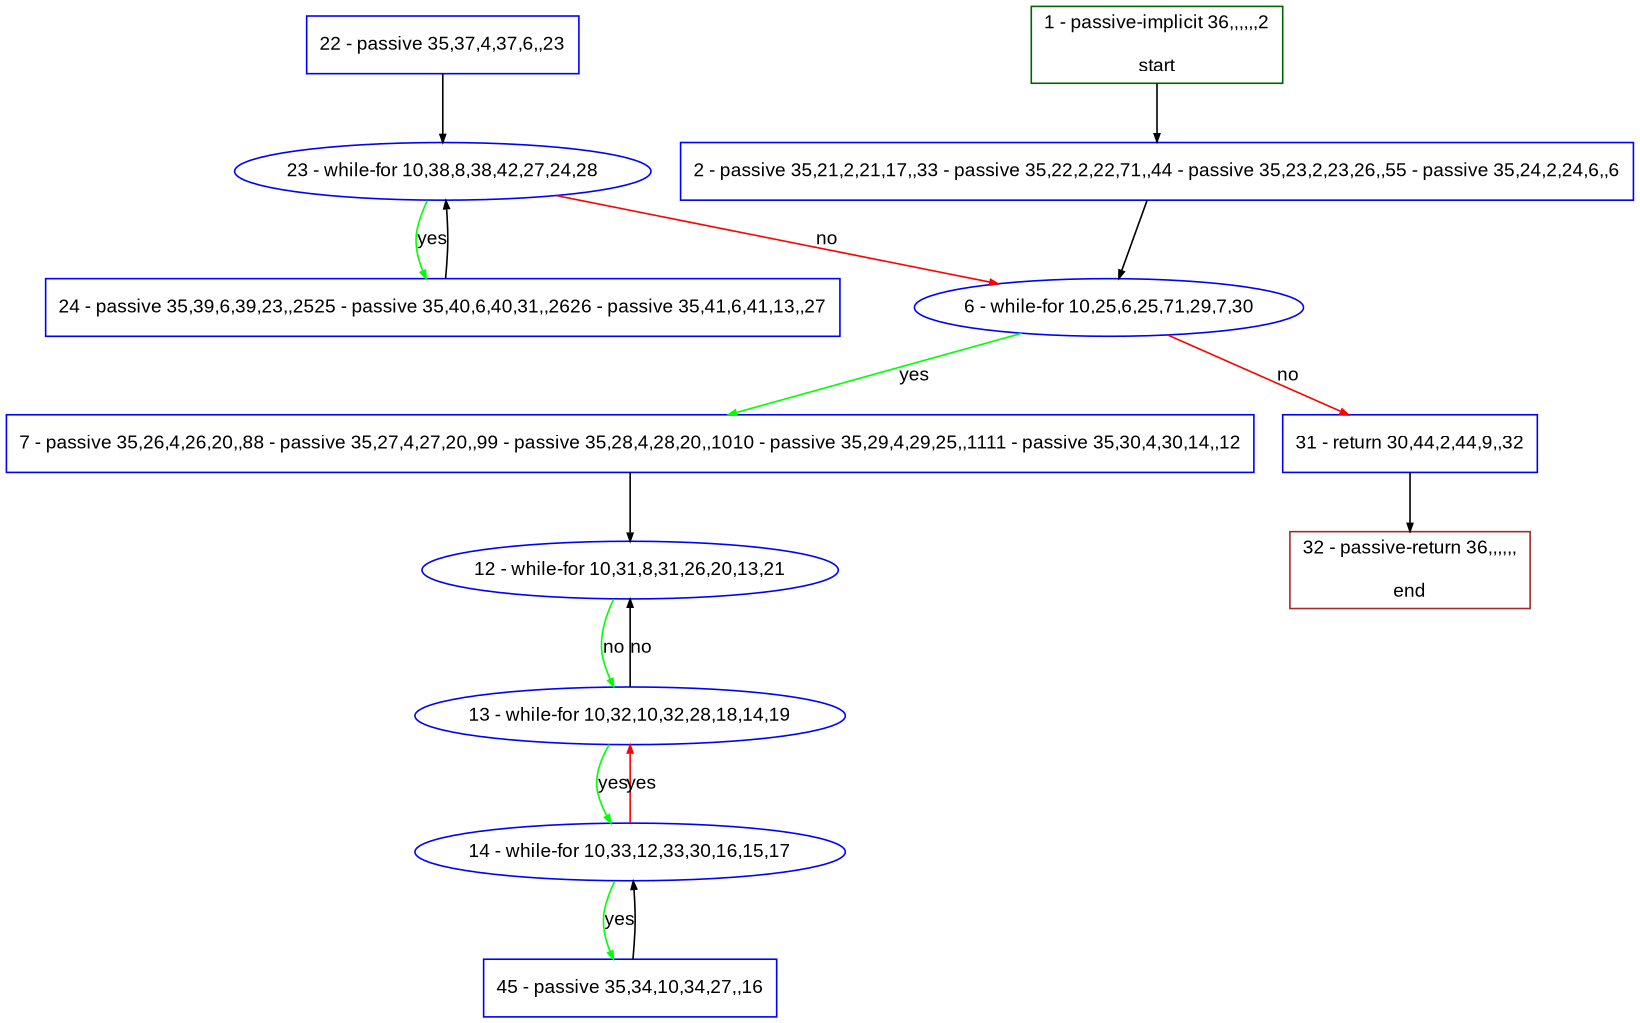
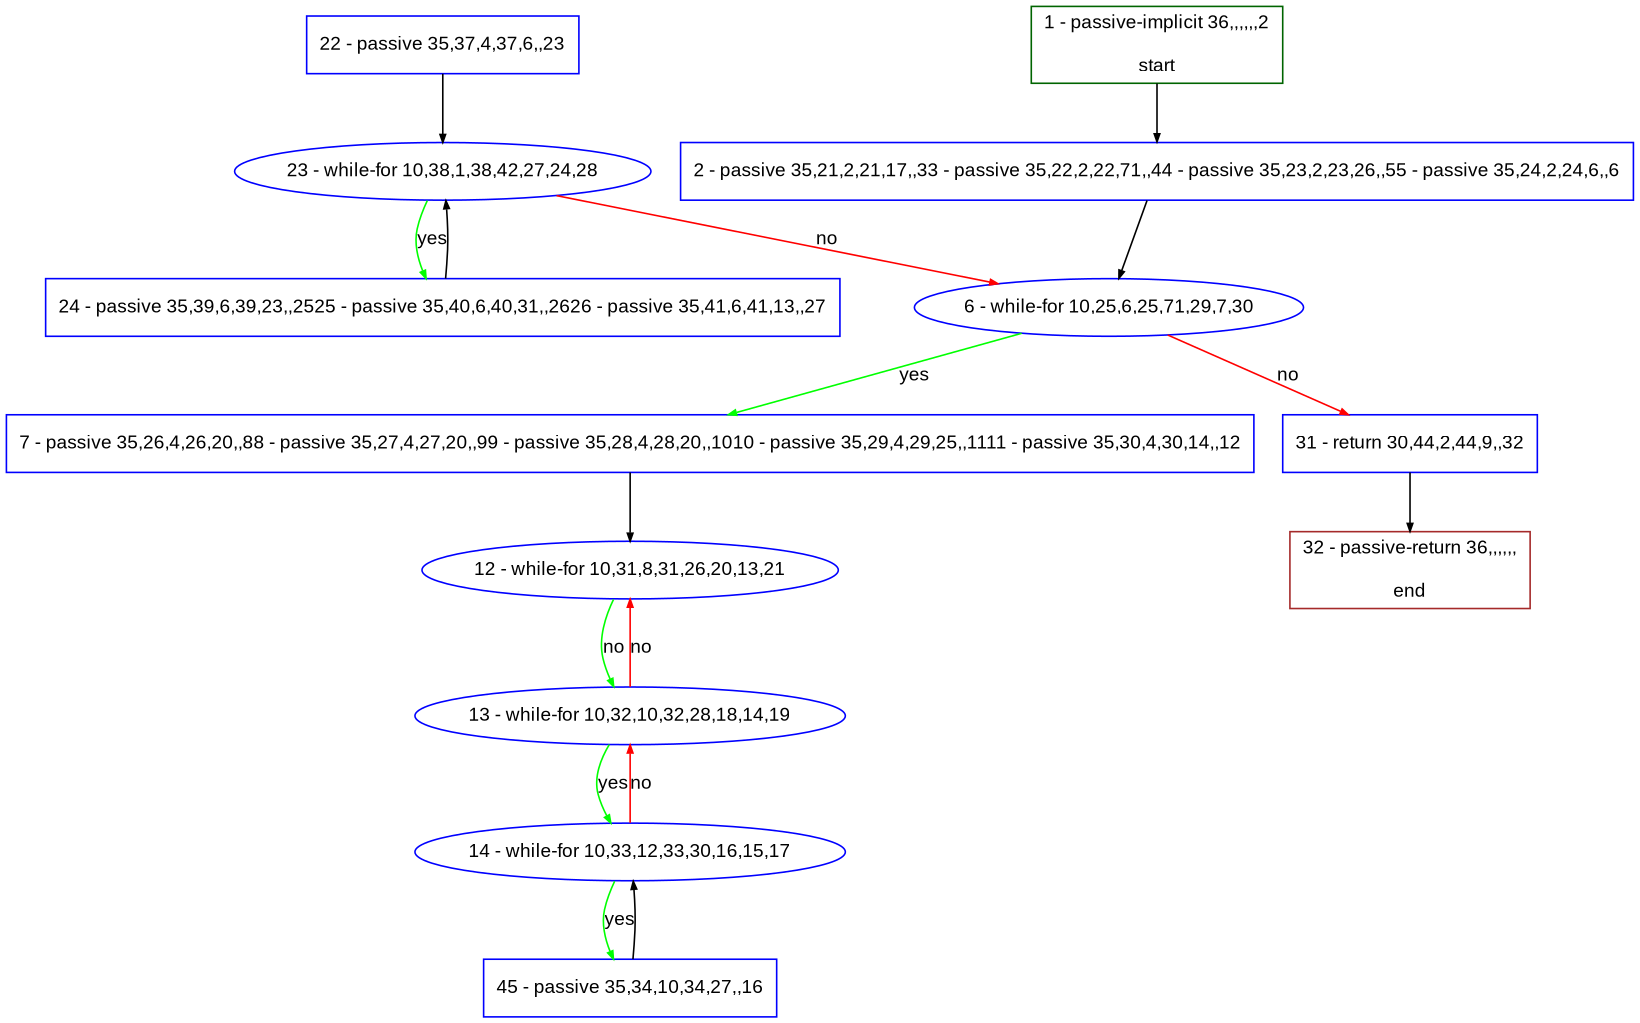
node "23 - while-for 10,38,8,38,42,27,24,28": label "23 - while-for 10,38,8,38,42,27,24,28" -> "23 - while-for 10,38,1,38,42,27,24,28"
edge "13 - while-for 10,32,10,32,28,18,14,19" -> "12 - while-for 10,31,8,31,26,20,13,21": color #000000 -> #ff0000
edge "14 - while-for 10,33,12,33,30,16,15,17" -> "13 - while-for 10,32,10,32,28,18,14,19": label "yes" -> "no"
